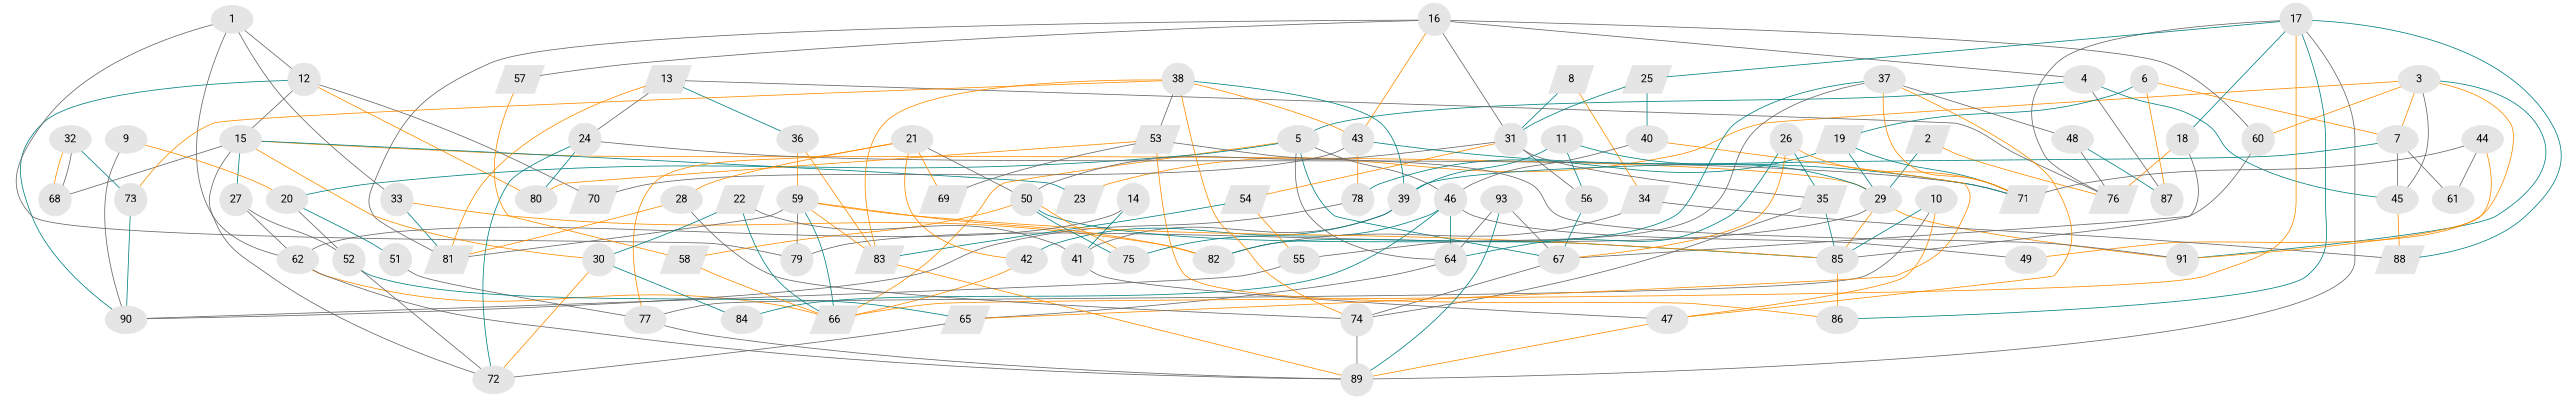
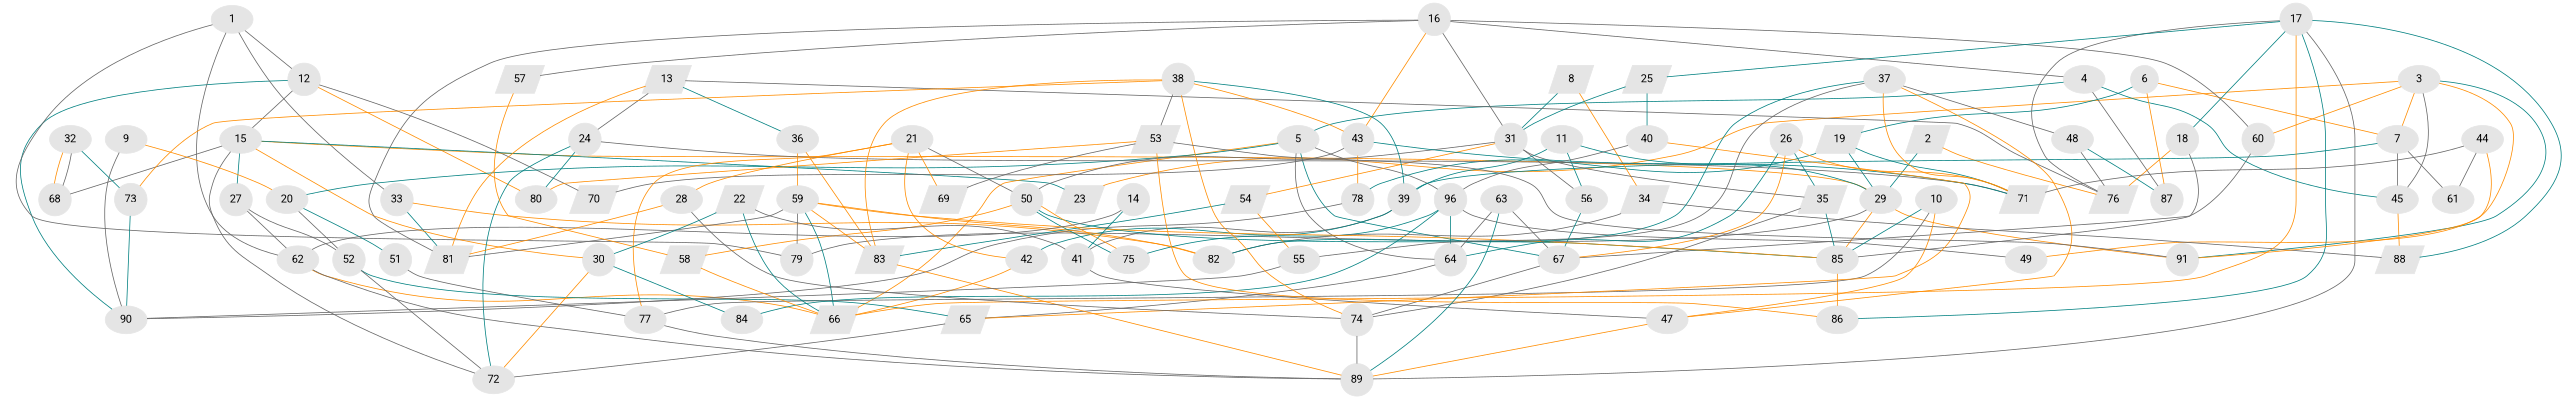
node "46": label "46" -> "96"
node "93": label "93" -> "63"
